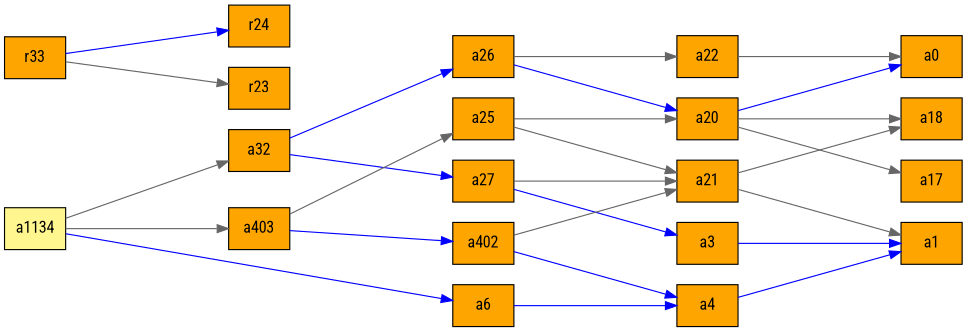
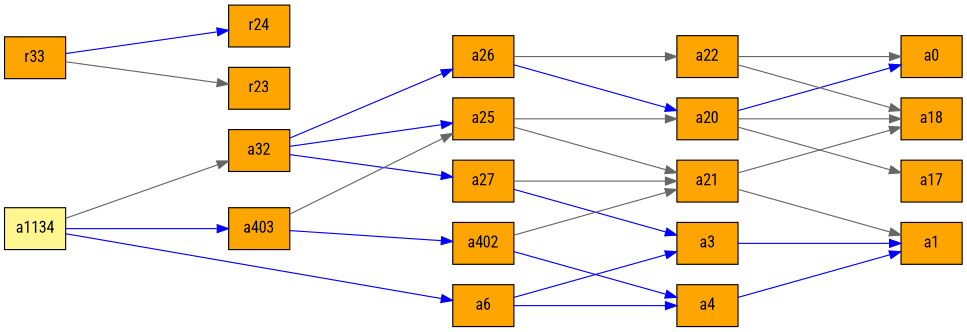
edge "a22" -> "a18": added
edge "a32" -> "a25": added
edge "a1134" -> "a403": color gray40 -> blue
edge "a6" -> "a3": added
